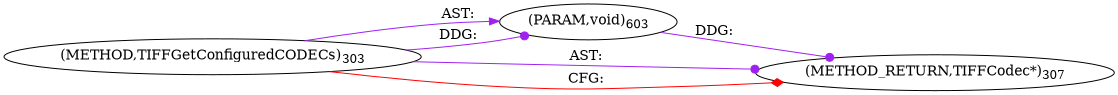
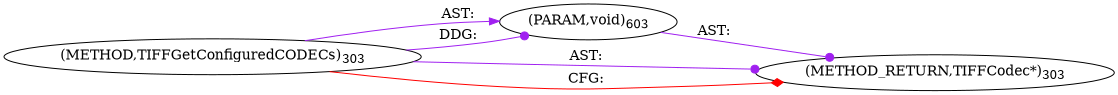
edge "(PARAM,void)" -> "(METHOD_RETURN,TIFFCodec*)": label "DDG: " -> "AST: "
node "(METHOD_RETURN,TIFFCodec*)": text "307" -> "303"
